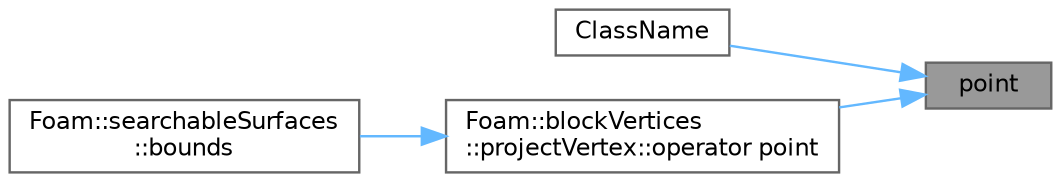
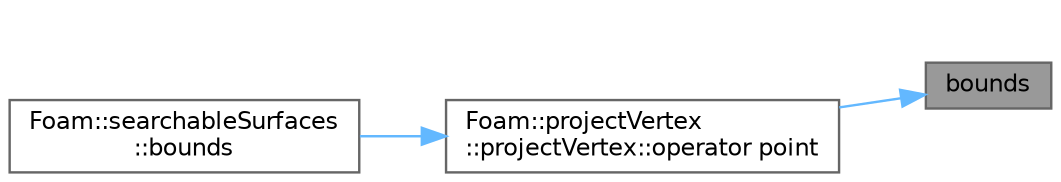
node "ClassName": removed
node "point": label "point" -> "bounds"
node "Foam::blockVertices ::projectVertex::operator point": label "Foam::blockVertices ::projectVertex::operator point" -> "Foam::projectVertex ::projectVertex::operator point"
